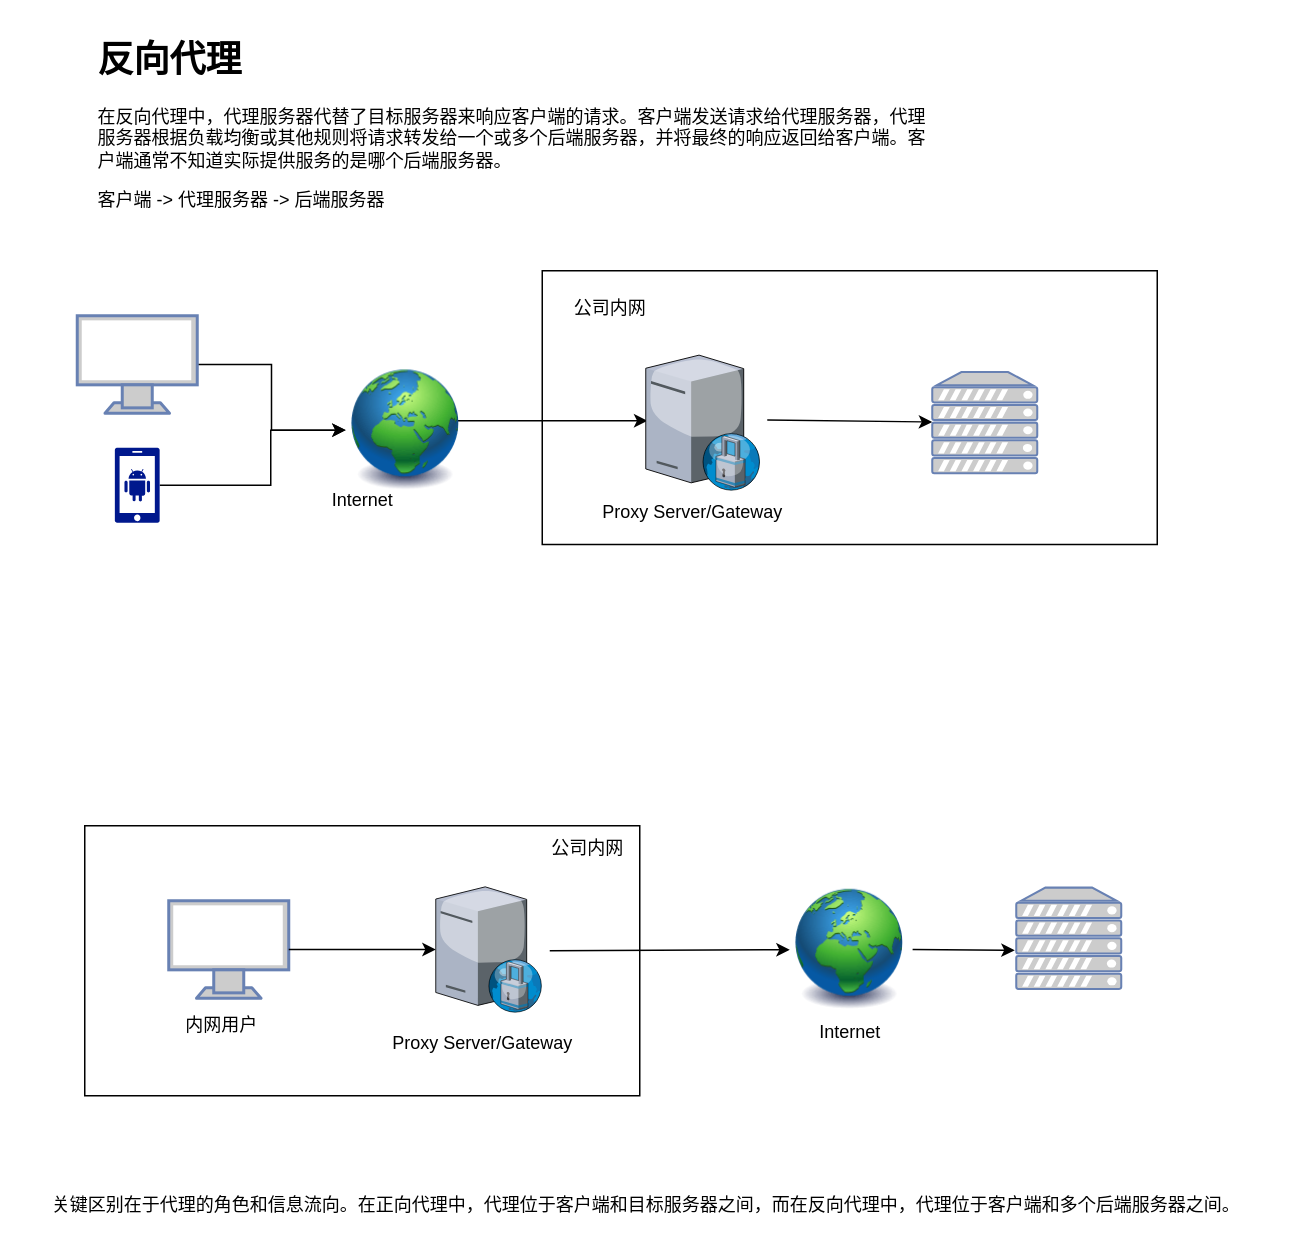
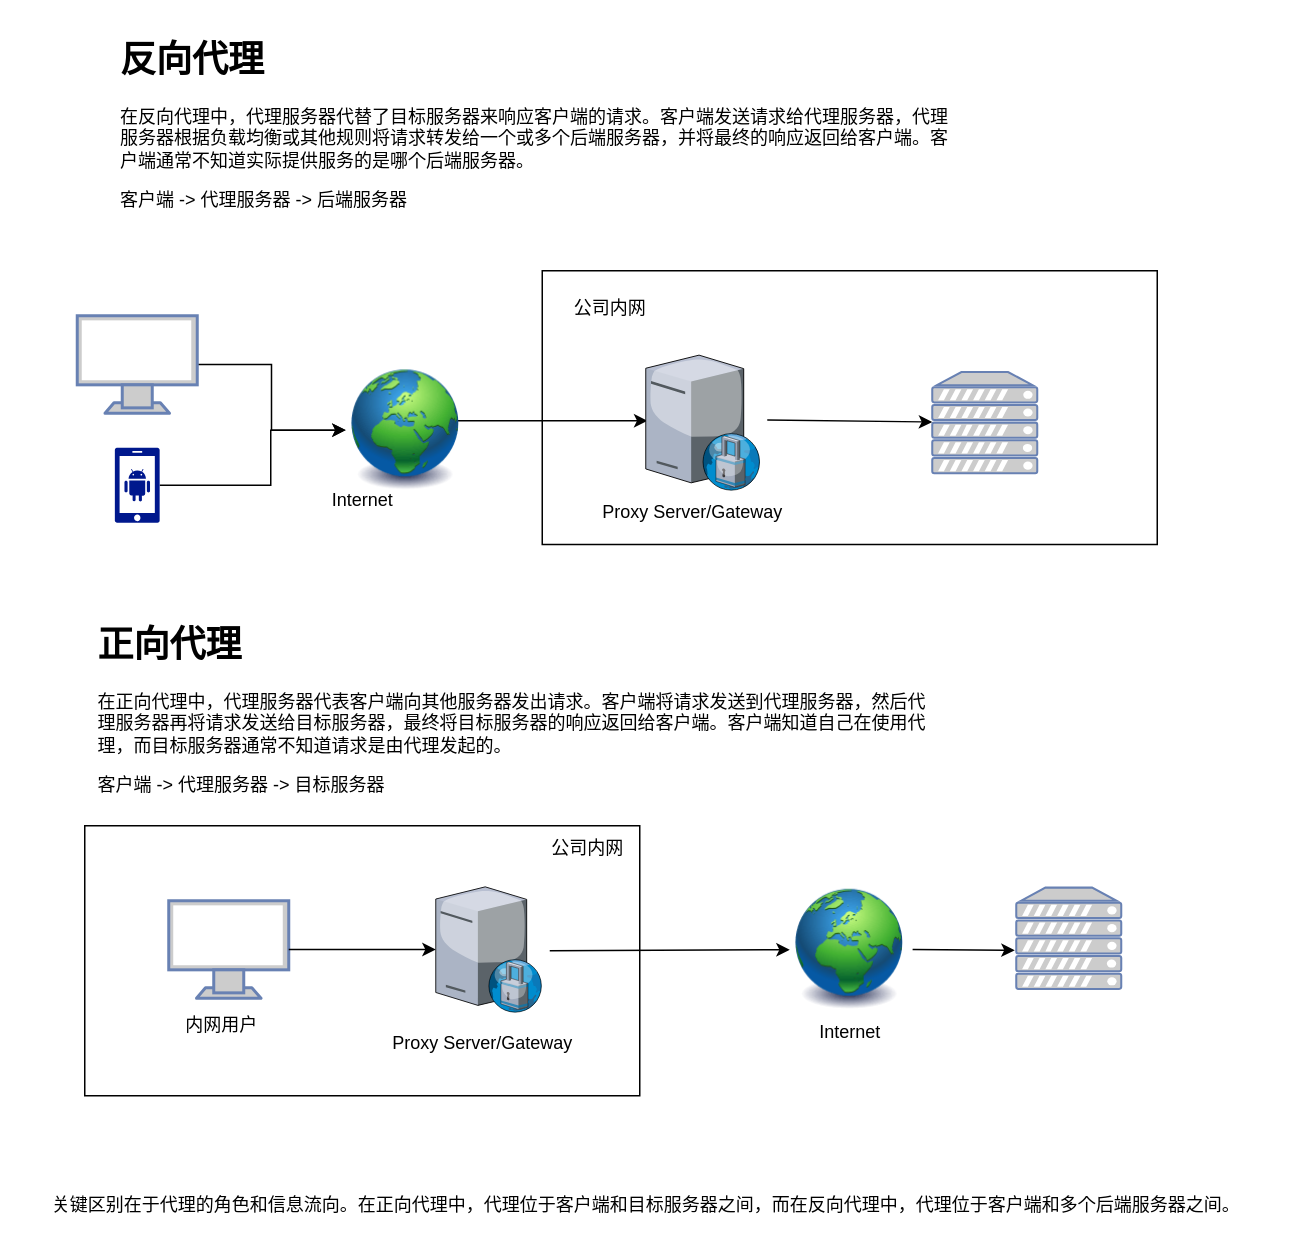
node "反向代理在反向代理中，代理服务器代替了目标服务器来响应客户端的请求。客户端发送请求给代理服务器，代理服务器根据负载均衡或其他规则将请求转发给一个或多个后端服务器，并将最终的响应返回给客户端。客户端通常不知道实际提供服务的是哪个后端服务器。 客户端 -> 代理服务器 -> 后端服务器": moved (518, 128) -> (541, 128)
node "正向代理在正向代理中，代理服务器代表客户端向其他服务器发出请求。客户端将请求发送到代理服务器，然后代理服务器再将请求发送给目标服务器，最终将目标服务器的响应返回给客户端。客户端知道自己在使用代理，而目标服务器通常不知道请求是由代理发起的。 客户端 -> 代理服务器 -> 目标服务器": added
